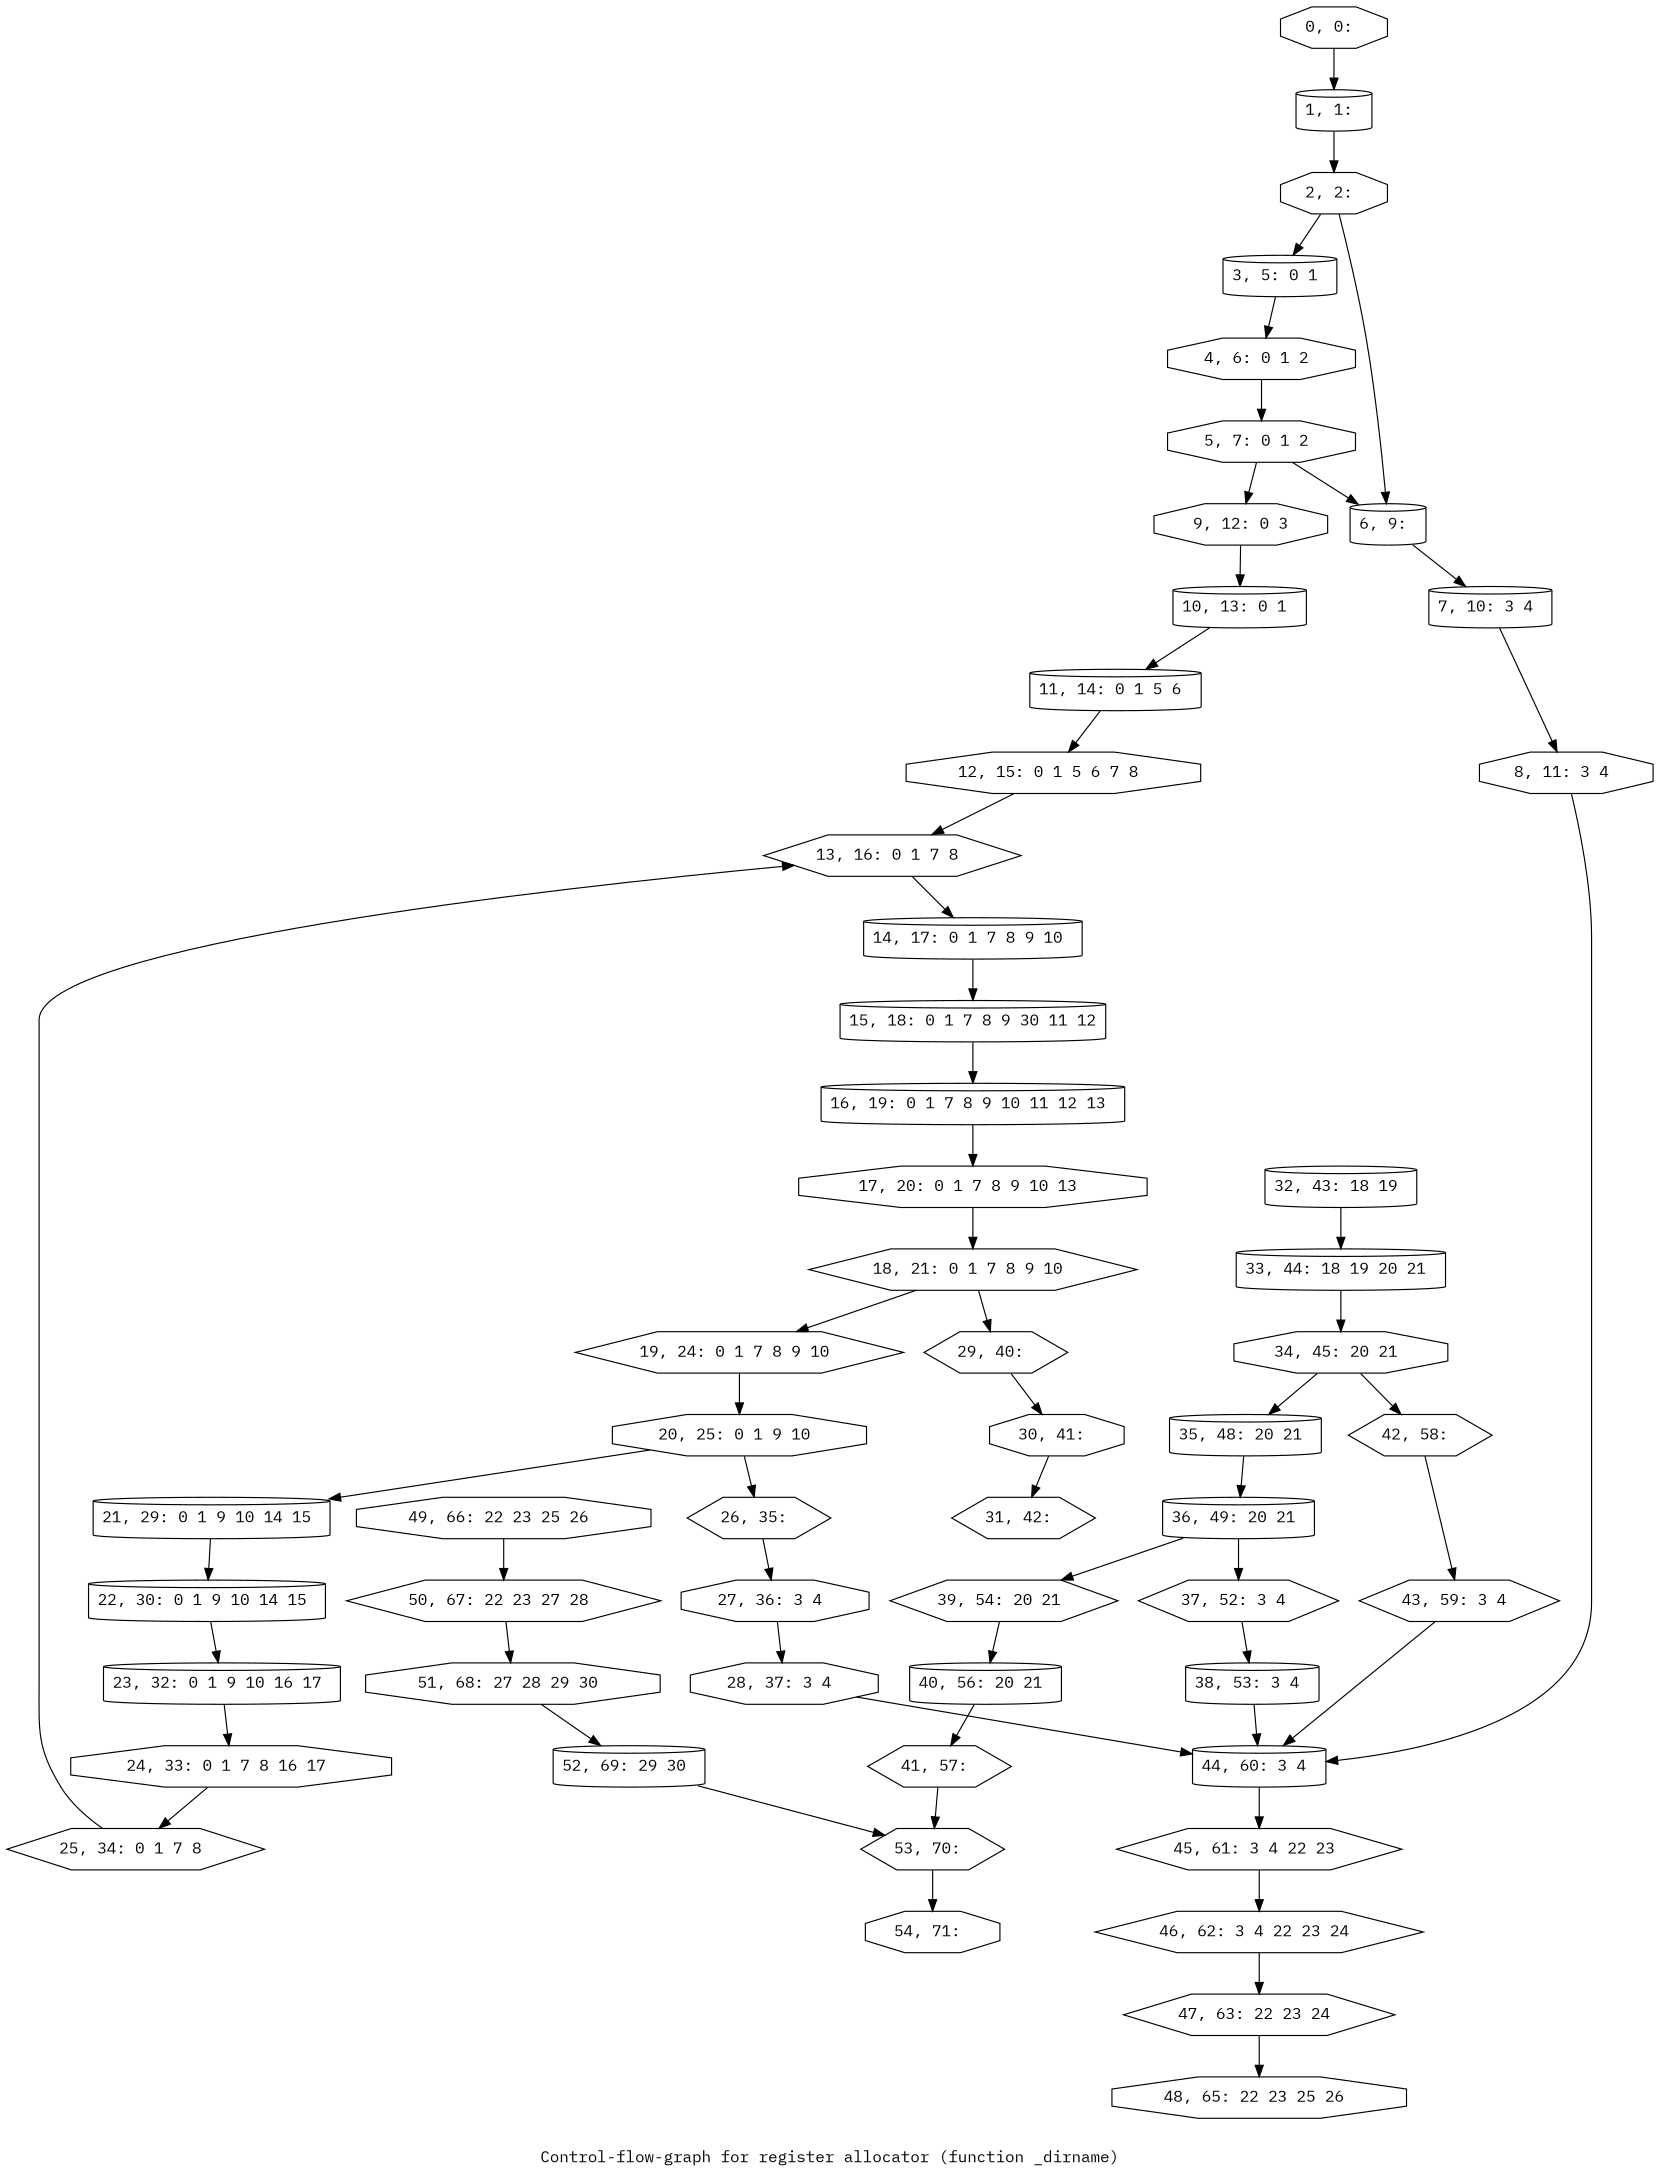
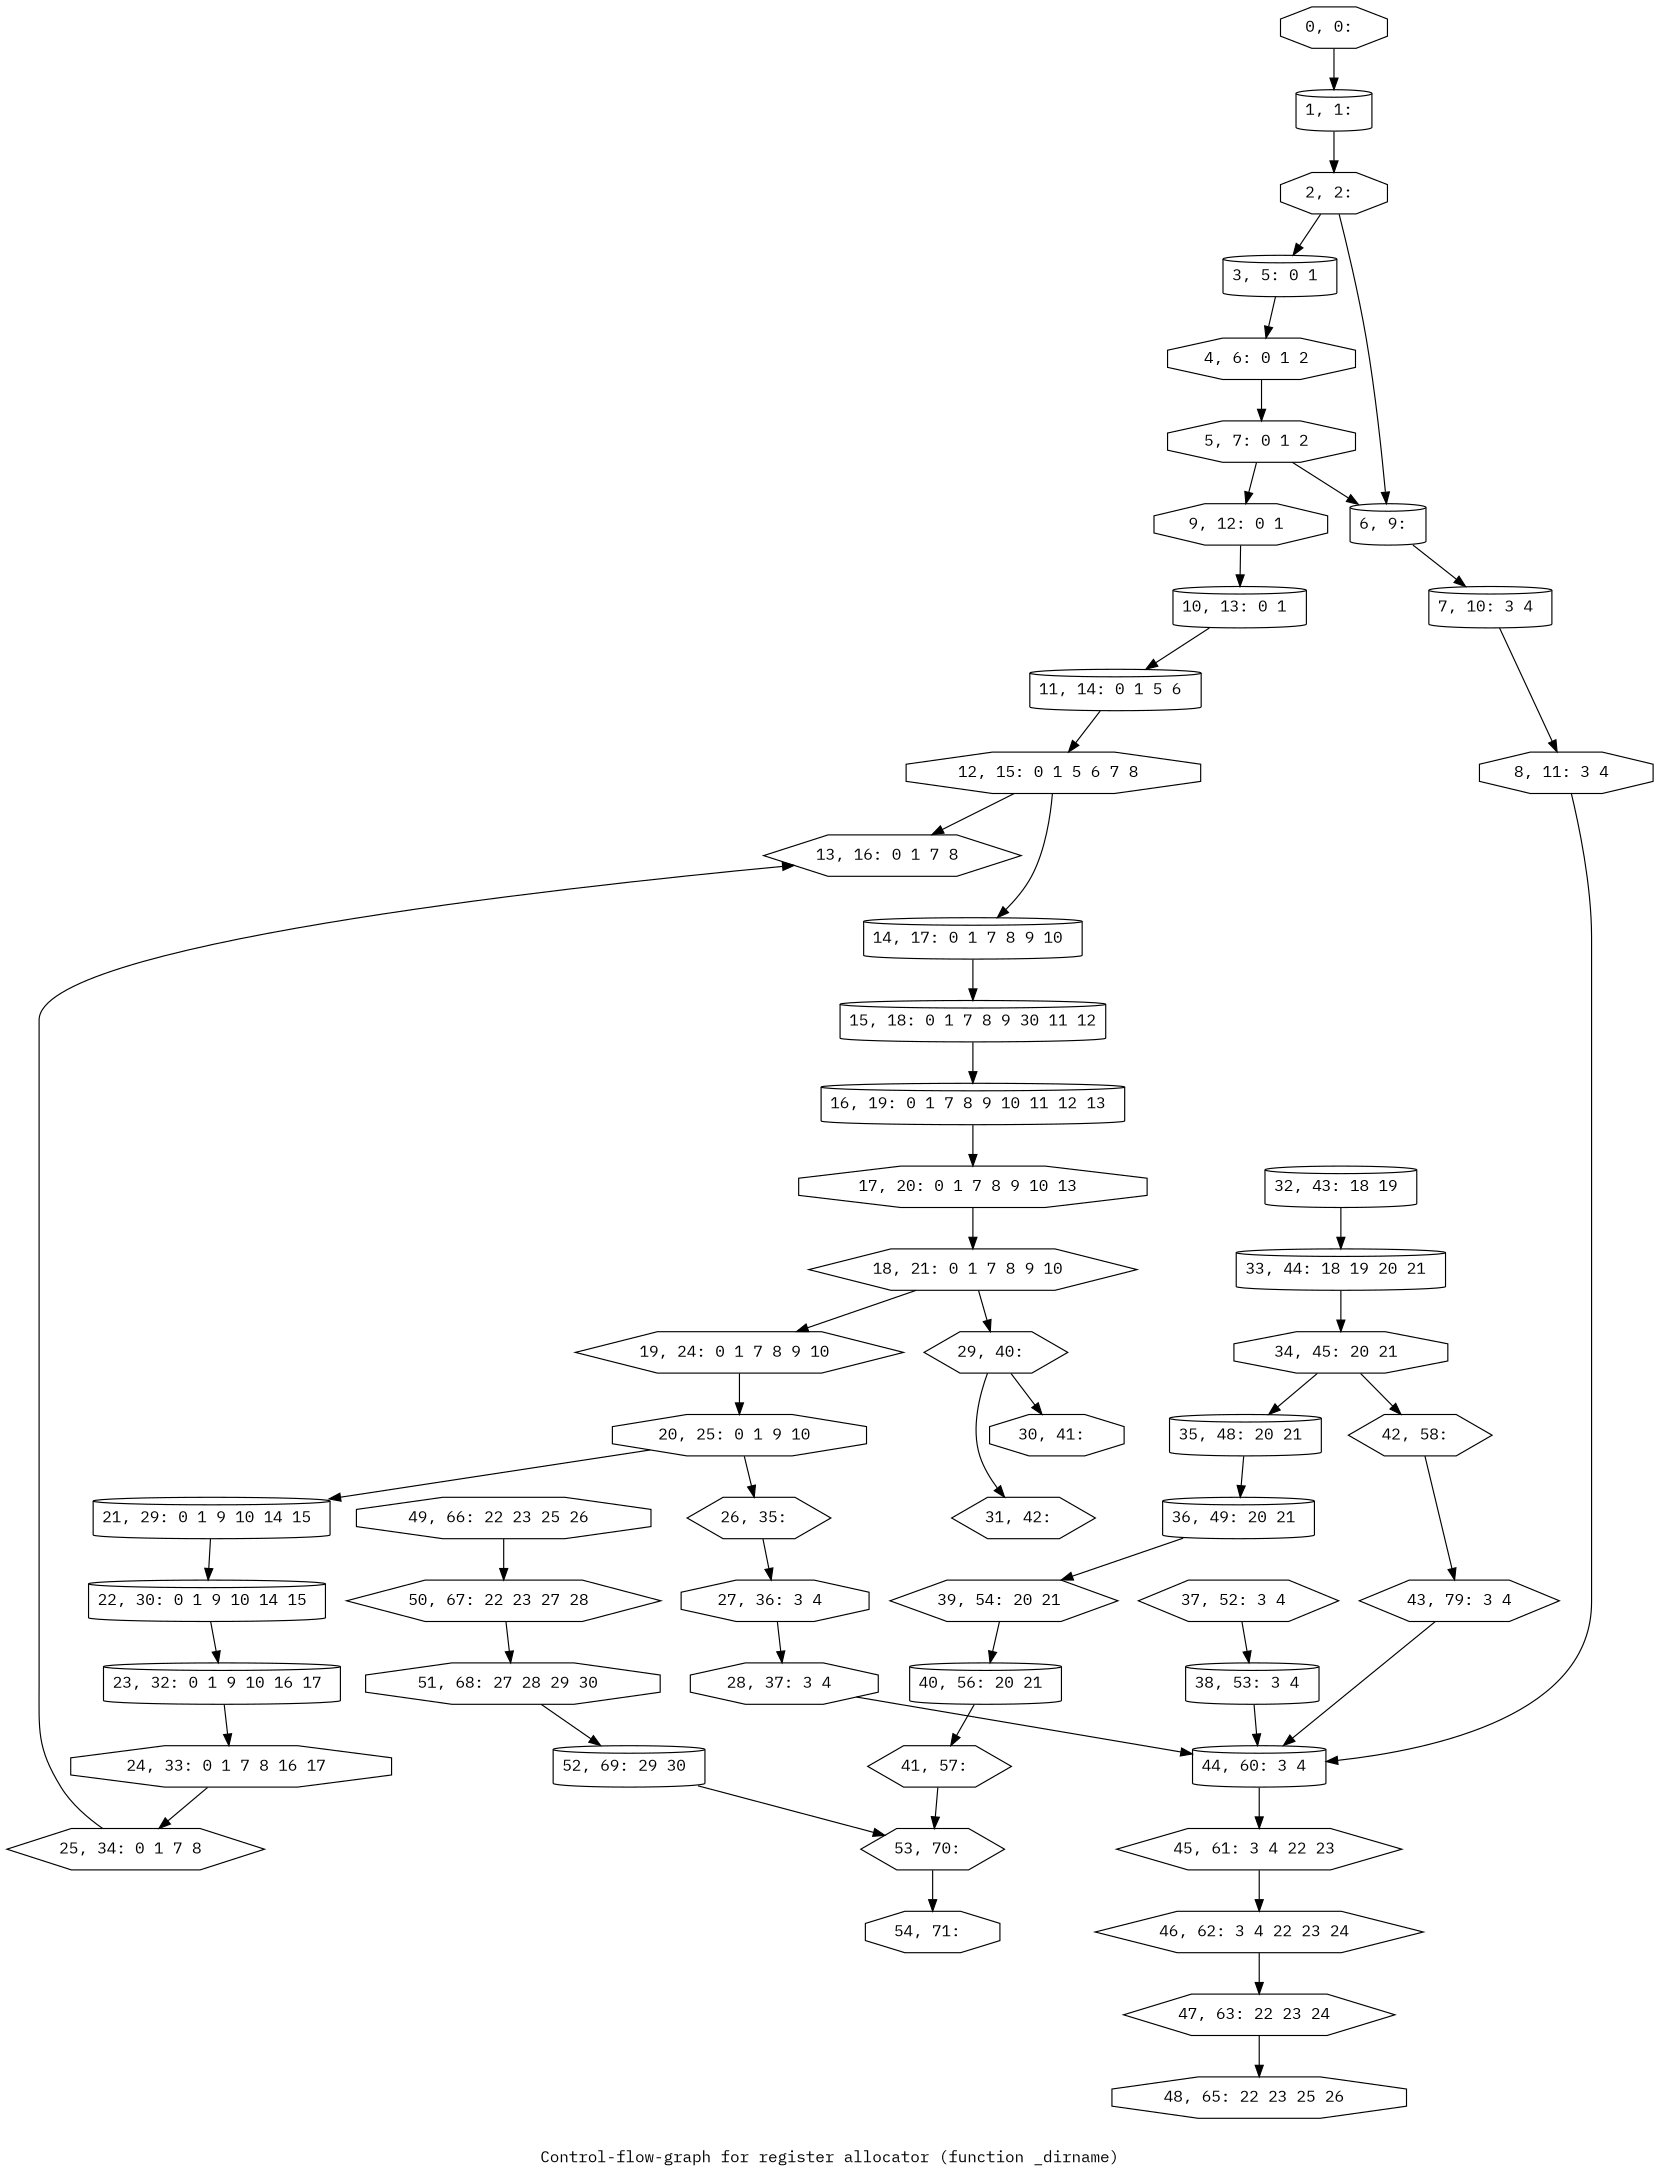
node "9, 12: 0 3": label "9, 12: 0 3" -> "9, 12: 0 1"
edge "13, 16: 0 1 7 8" -> "14, 17: 0 1 7 8 9 10": now "12, 15: 0 1 5 6 7 8" -> "14, 17: 0 1 7 8 9 10"
edge "30, 41:" -> "31, 42:": now "29, 40:" -> "31, 42:"
edge "36, 49: 20 21" -> "37, 52: 3 4": removed
node "43, 59: 3 4": label "43, 59: 3 4" -> "43, 79: 3 4"
